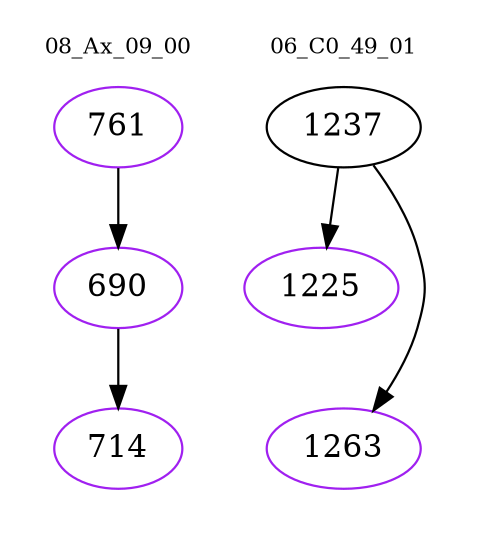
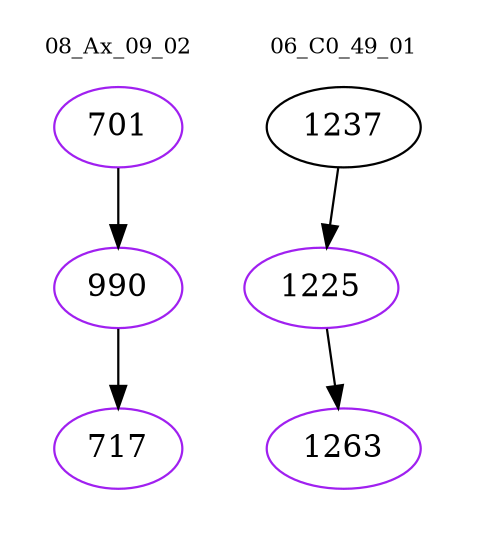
cluster "08_Ax_09_00": label "08_Ax_09_00" -> "08_Ax_09_02"
node "761": label "761" -> "701"
edge "1237" -> "1263": now "1225" -> "1263"
node "690": label "690" -> "990"
node "714": label "714" -> "717"
